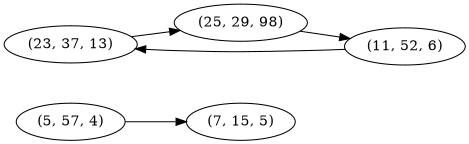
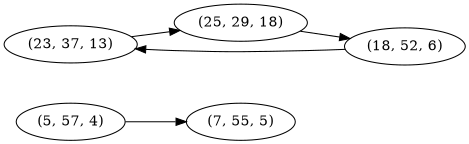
node "(25, 29, 98)": label "(25, 29, 98)" -> "(25, 29, 18)"
node "(11, 52, 6)": label "(11, 52, 6)" -> "(18, 52, 6)"
node "(7, 15, 5)": label "(7, 15, 5)" -> "(7, 55, 5)"
